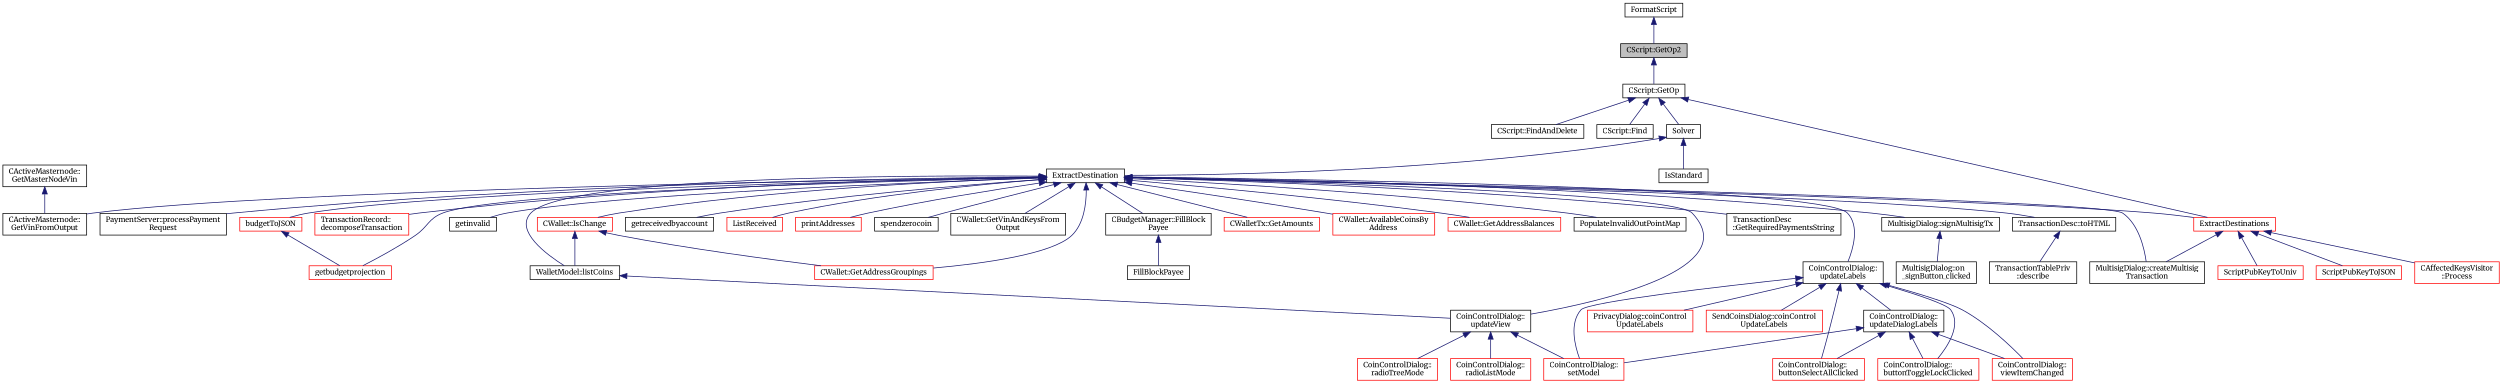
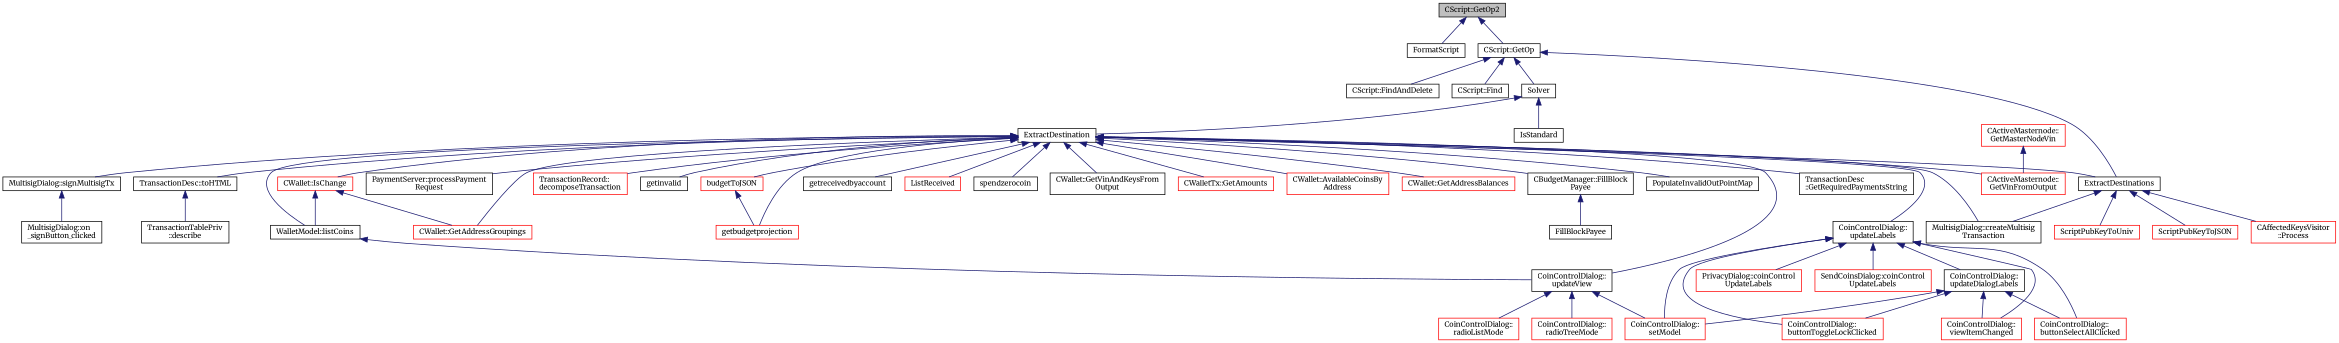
edge "CScript::GetOp2" -> "FormatScript": reversed
node "CActiveMasternode:: GetMasterNodeVin": color black -> red
node "CActiveMasternode:: GetVinFromOutput": color black -> red
node "printAddresses": removed
node "ExtractDestinations": color red -> black
